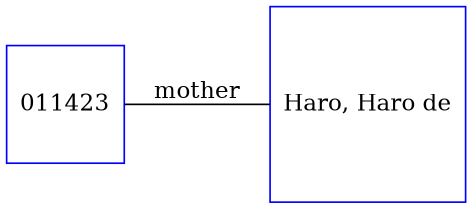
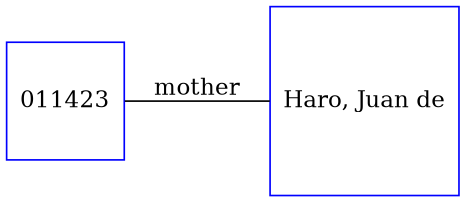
node "Haro, Haro de": label "Haro, Haro de" -> "Haro, Juan de"
